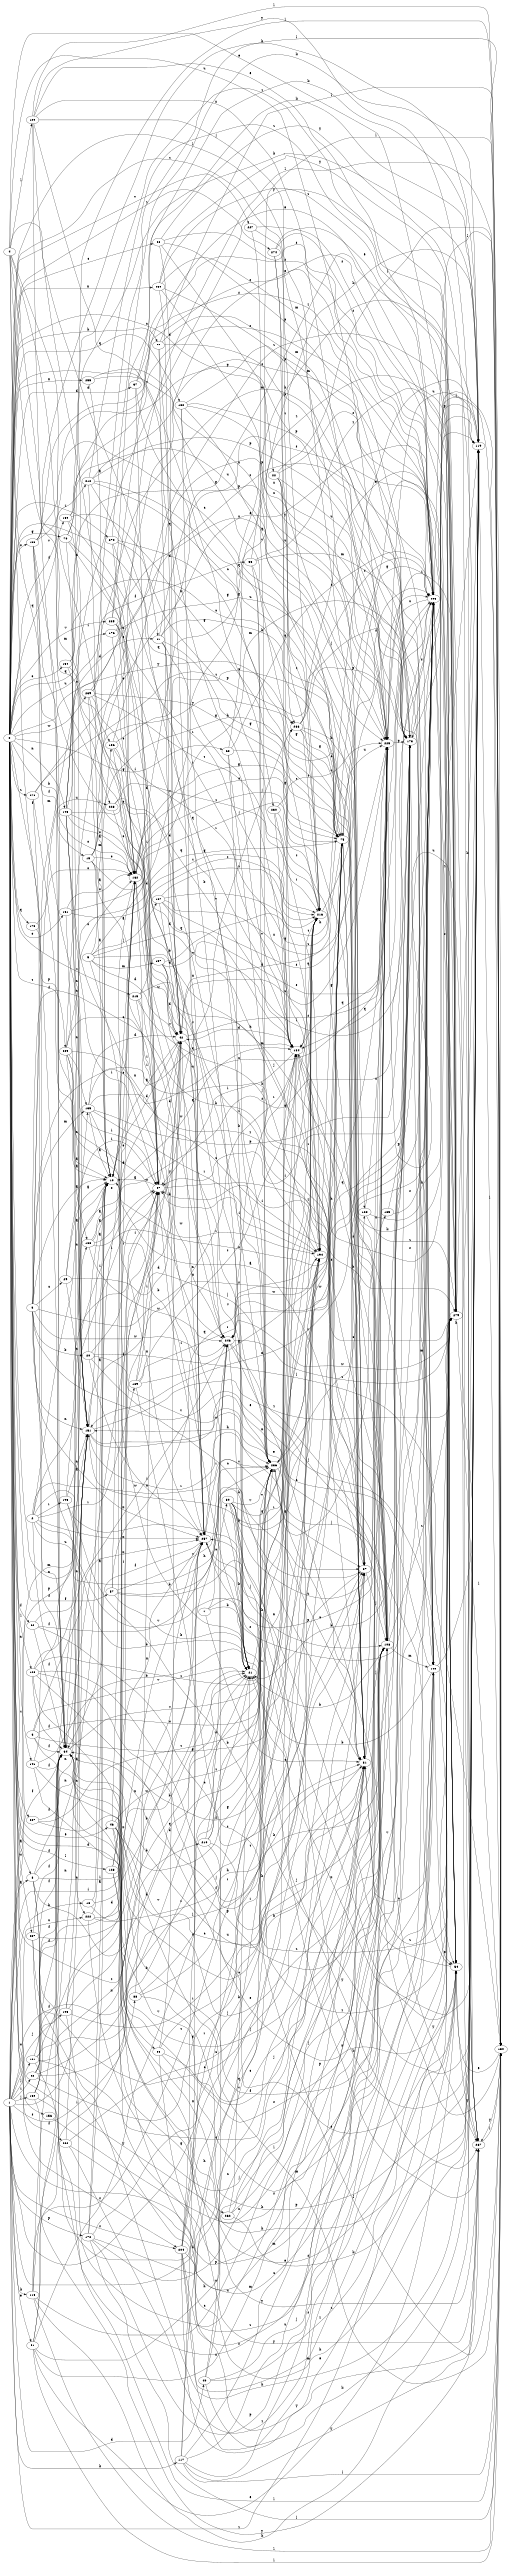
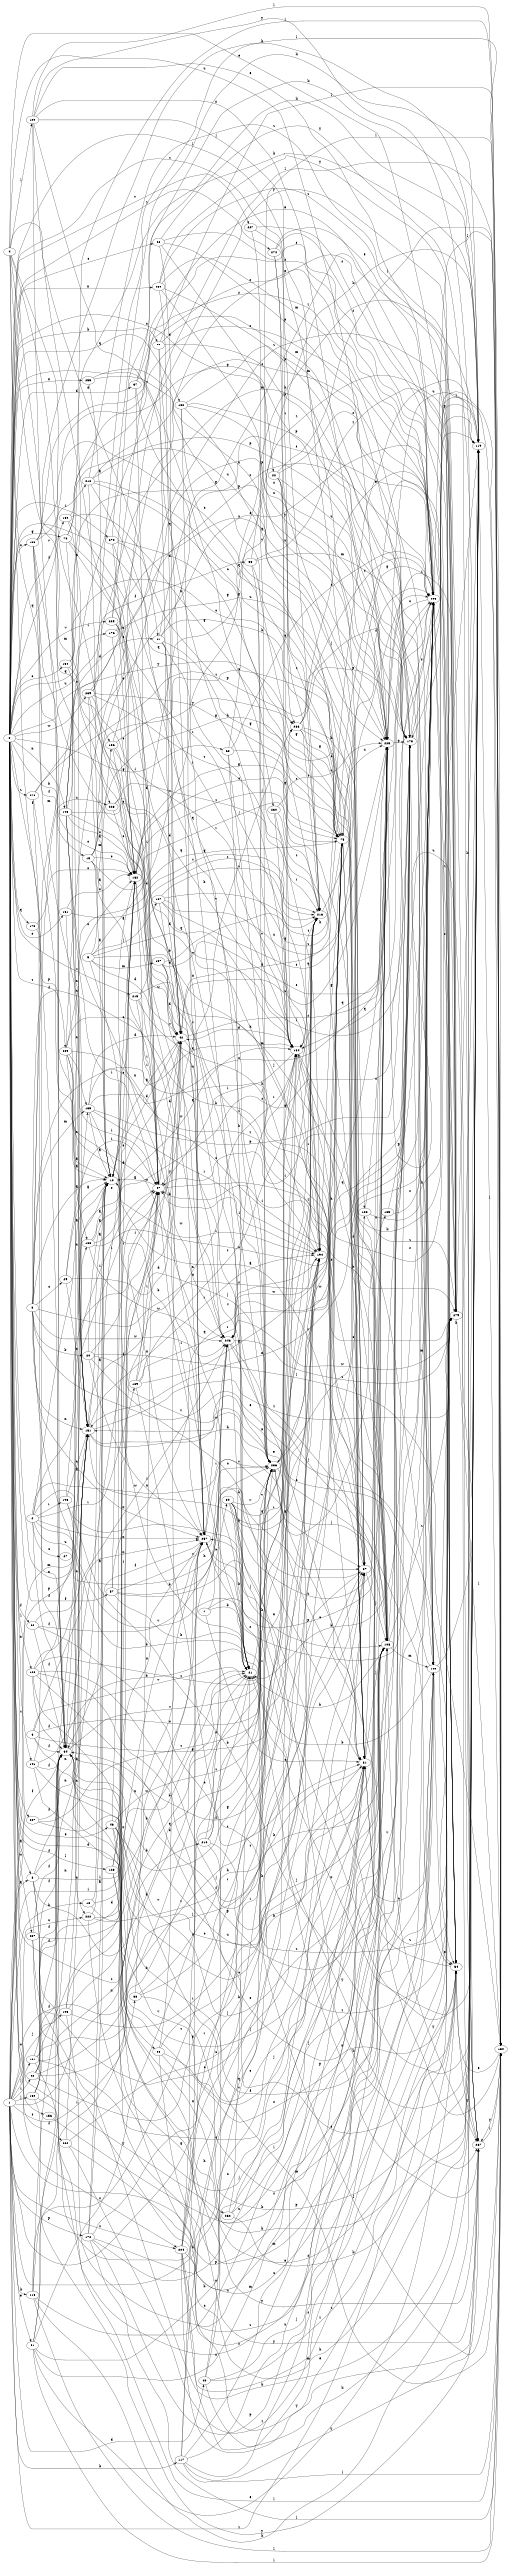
edge "180" -> "279": removed, label "z"
edge "161" -> "140": removed, label "m"
edge "151" -> "236": now "151" -> "194"
node "27": added
